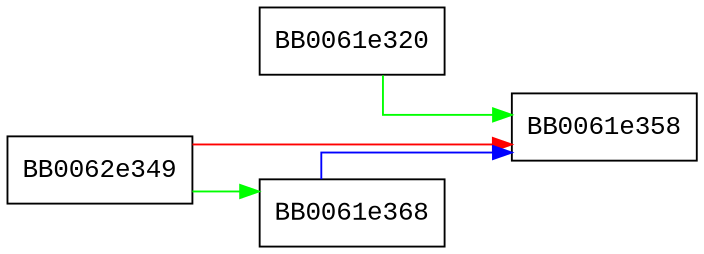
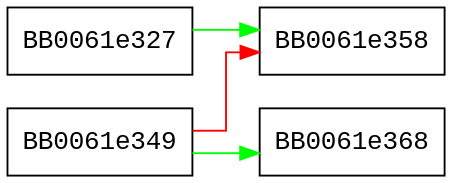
node "BB0061e320": label "BB0061e320" -> "BB0061e327"
edge "BB0061e368" -> "BB0061e358": removed
node "BB0062e349": label "BB0062e349" -> "BB0061e349"
